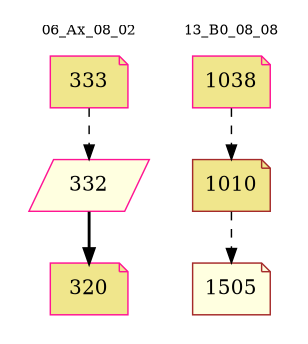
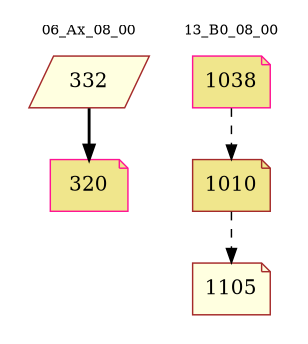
cluster "06_Ax_08_02": label "06_Ax_08_02" -> "06_Ax_08_00"
cluster "13_B0_08_08": label "13_B0_08_08" -> "13_B0_08_00"
node "333": removed
node "332": color deeppink -> brown
node "1505": label "1505" -> "1105"
